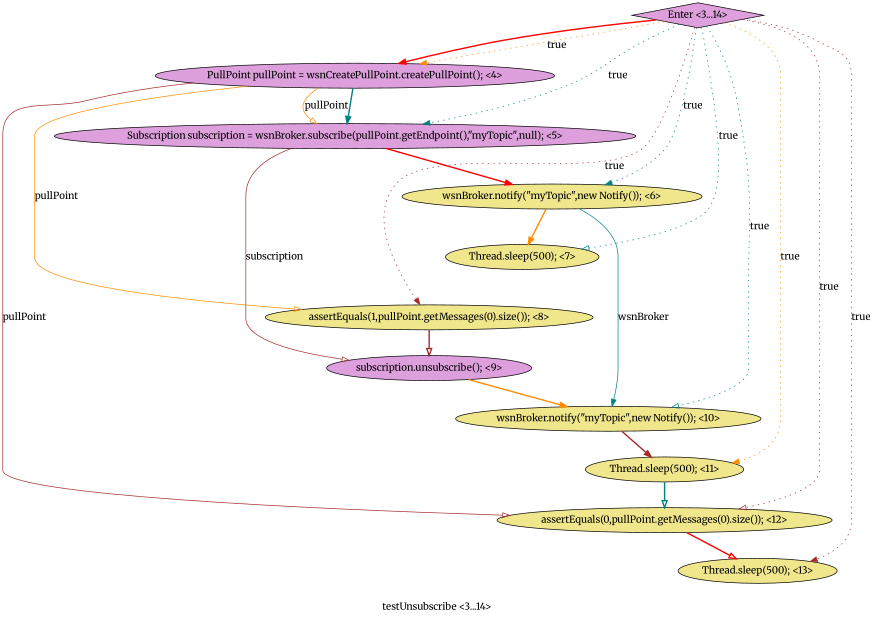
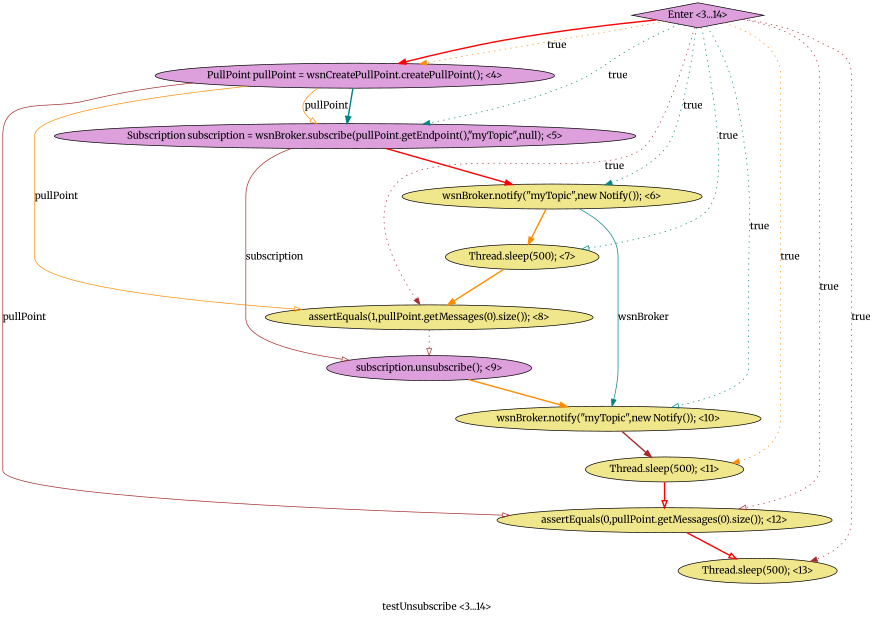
edge "Thread.sleep(500); <7>" -> "assertEquals(1,pullPoint.getMessages(0).size()); <8>": added
edge "assertEquals(1,pullPoint.getMessages(0).size()); <8>" -> "subscription.unsubscribe(); <9>": style bold -> dotted
edge "Thread.sleep(500); <11>" -> "assertEquals(0,pullPoint.getMessages(0).size()); <12>": color teal -> red
